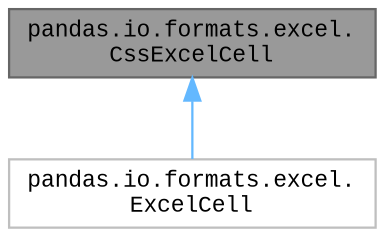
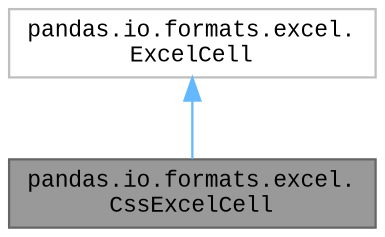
edge "pandas.io.formats.excel. ExcelCell" -> "pandas.io.formats.excel. CssExcelCell": reversed
